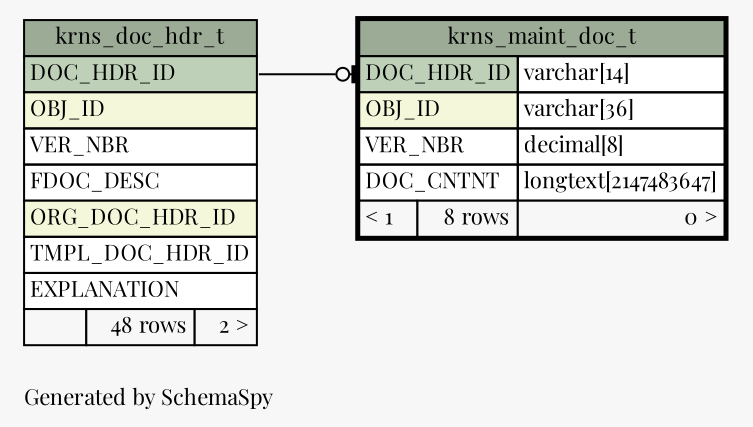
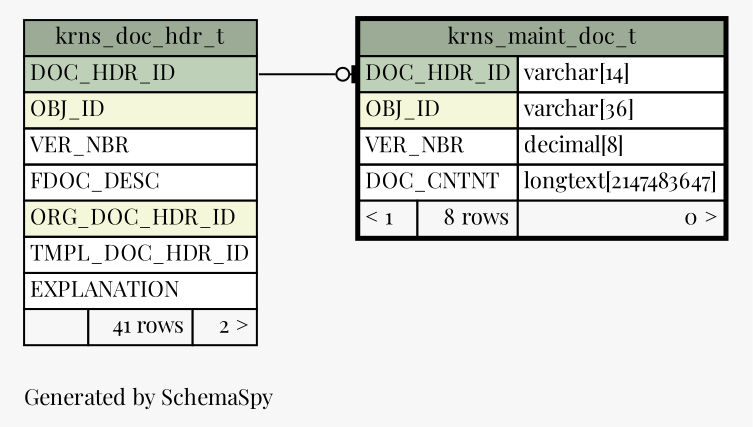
node "krns_doc_hdr_t": text "48 rows" -> "41 rows"
